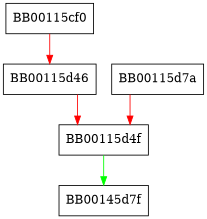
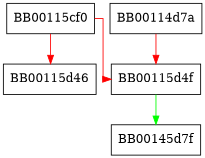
node "BB00115d7a": label "BB00115d7a" -> "BB00114d7a"
edge "BB00115d46" -> "BB00115d4f": now "BB00115cf0" -> "BB00115d4f"
